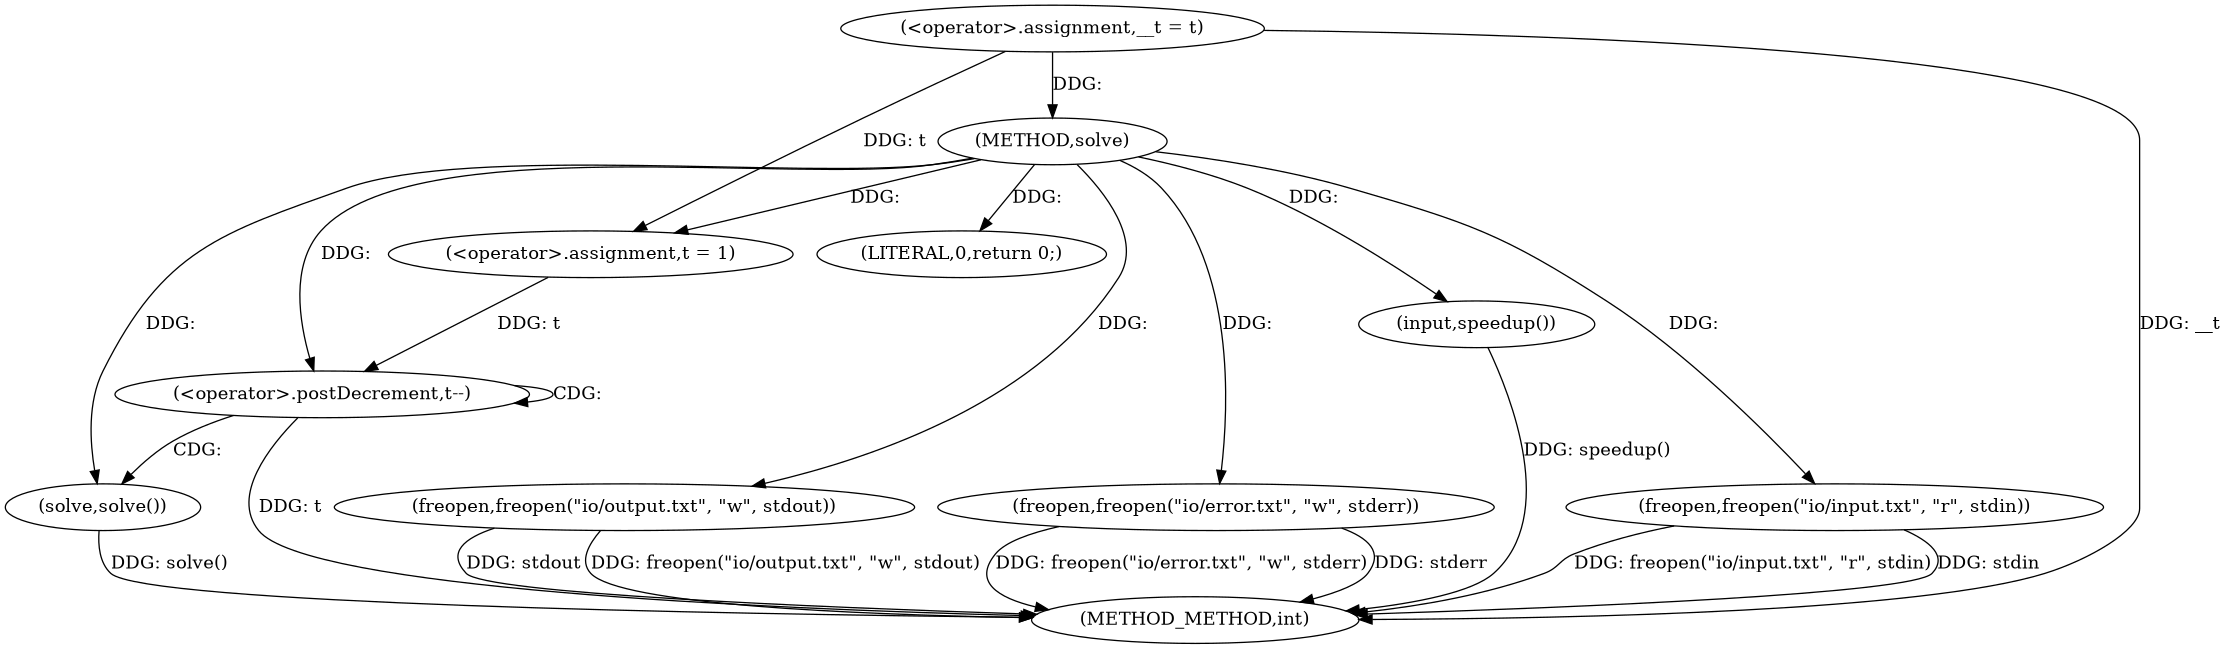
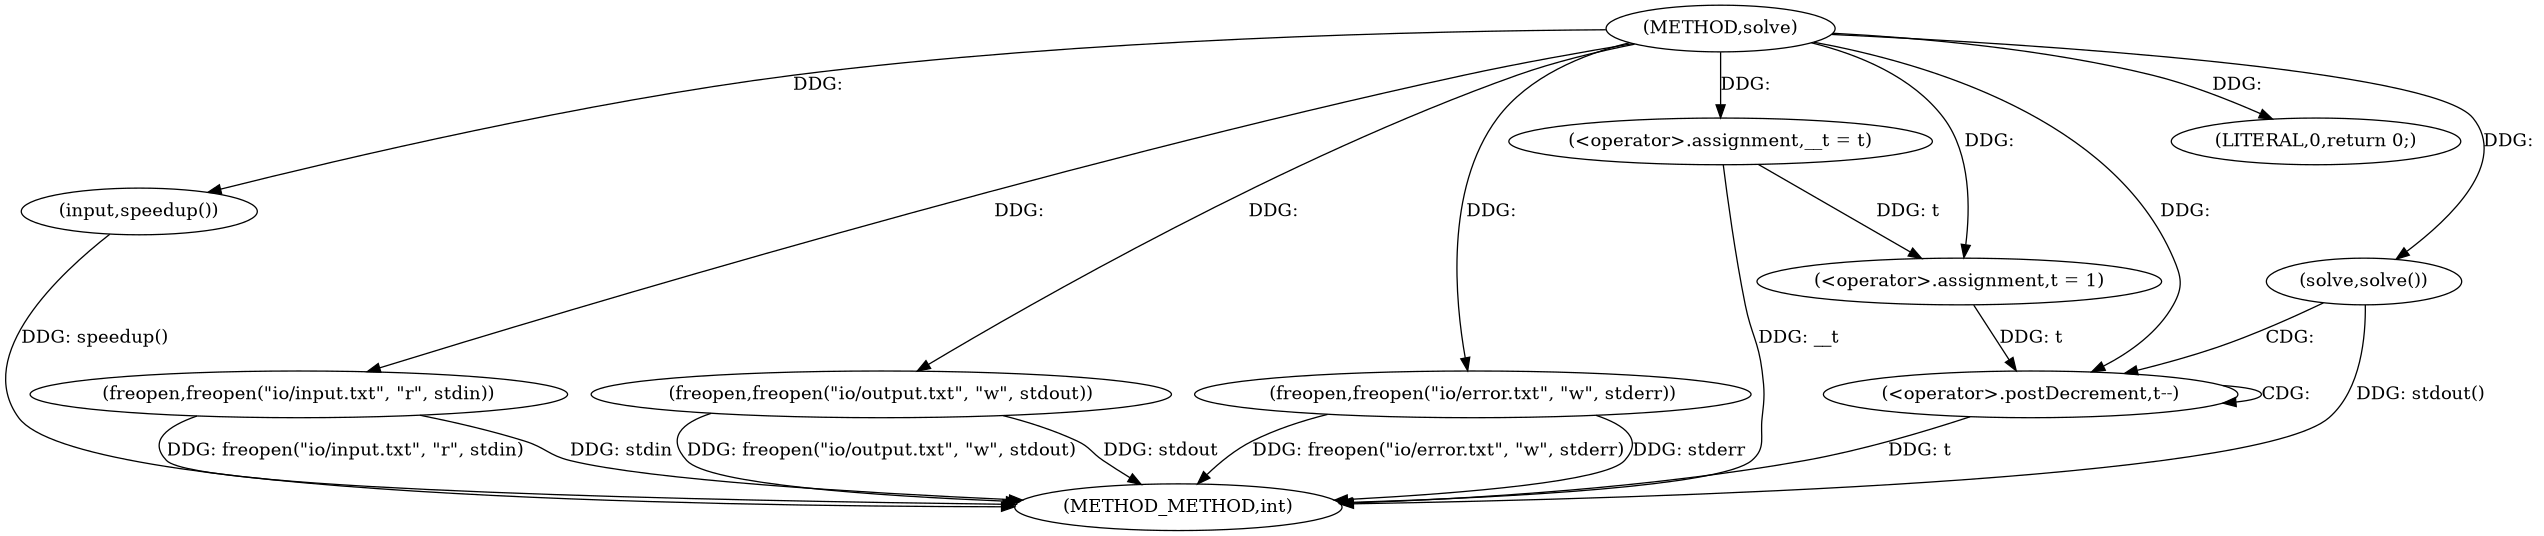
edge "(<operator>.assignment,__t = t)" -> "(METHOD,solve)": reversed
edge "(<operator>.postDecrement,t--)" -> "(solve,solve())": reversed
edge "(solve,solve())" -> "(METHOD_METHOD,int)": label "DDG: solve()" -> "DDG: stdout()"
